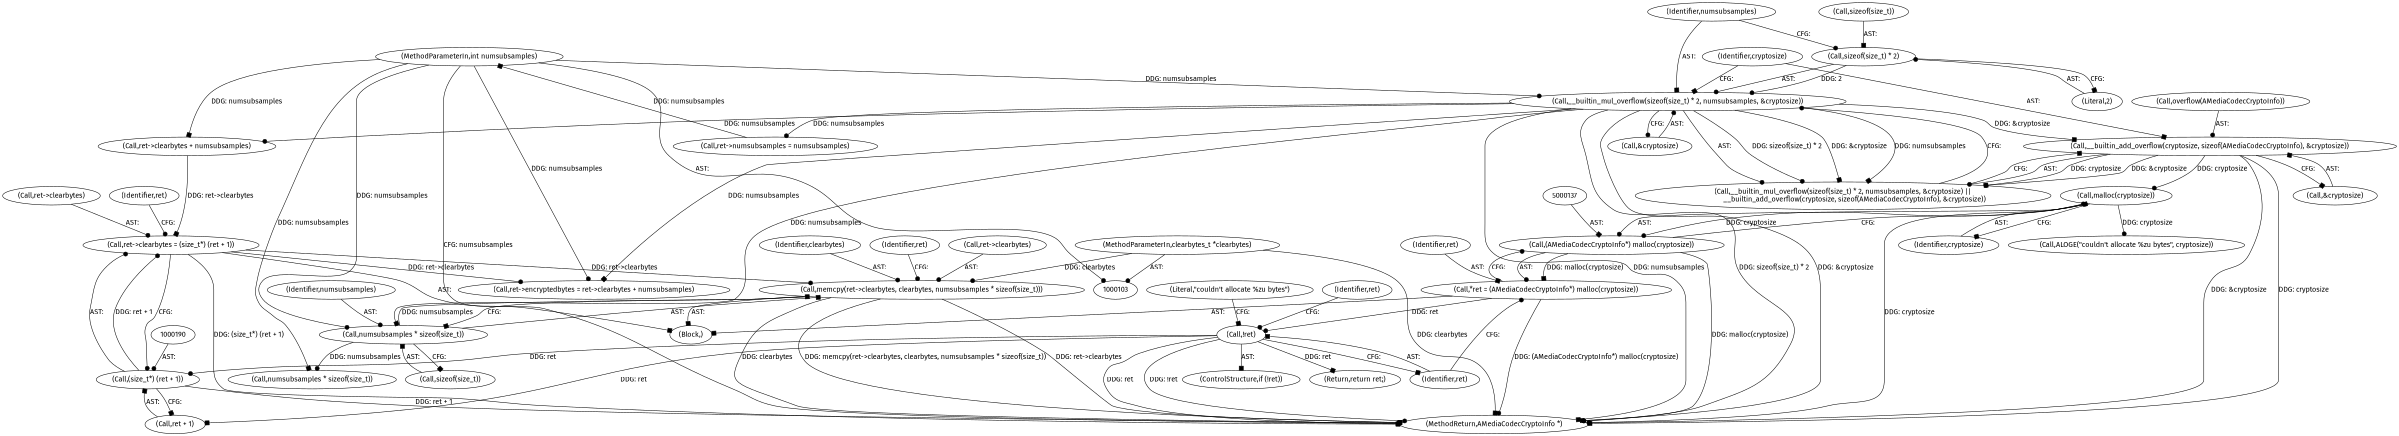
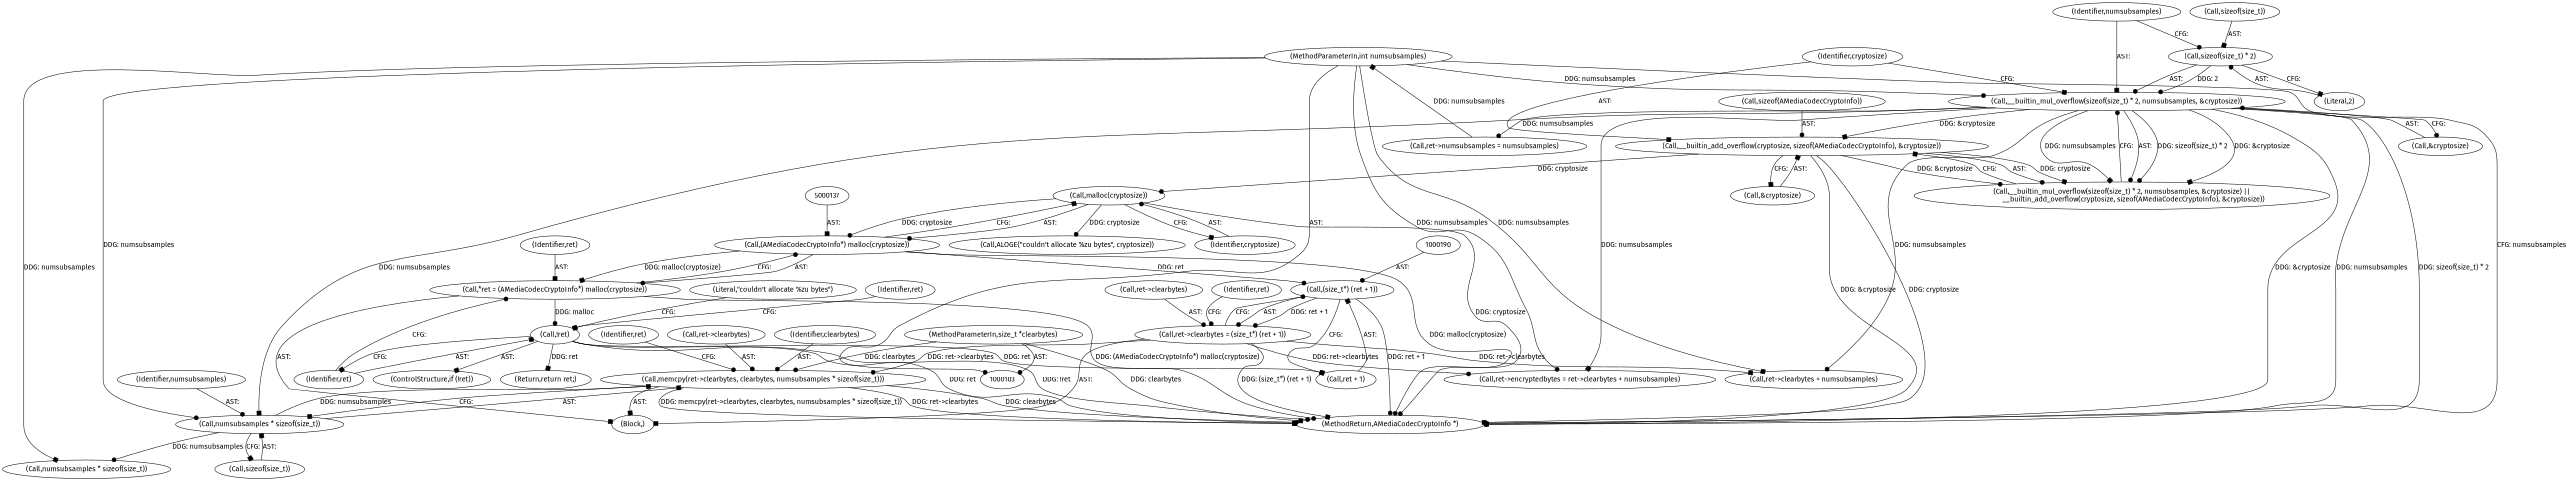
node "(Call,overflow(AMediaCodecCryptoInfo))": label "(Call,overflow(AMediaCodecCryptoInfo))" -> "(Call,sizeof(AMediaCodecCryptoInfo))"
edge "(Call,ret->clearbytes + numsubsamples)" -> "(Call,ret->clearbytes = (size_t*) (ret + 1))": reversed
node "(MethodParameterIn,clearbytes_t *clearbytes)": label "(MethodParameterIn,clearbytes_t *clearbytes)" -> "(MethodParameterIn,size_t *clearbytes)"
edge "(Call,*ret = (AMediaCodecCryptoInfo*) malloc(cryptosize))" -> "(Call,!ret)": label "DDG: ret" -> "DDG: malloc"
edge "(Call,!ret)" -> "(Call,(size_t*) (ret + 1))": now "(Call,(AMediaCodecCryptoInfo*) malloc(cryptosize))" -> "(Call,(size_t*) (ret + 1))"
